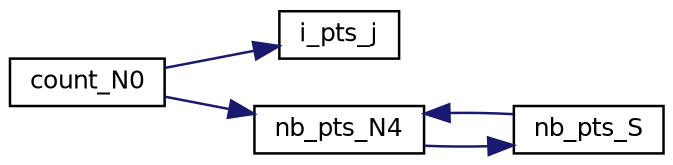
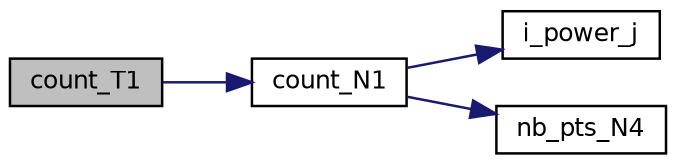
node "i_pts_j": label "i_pts_j" -> "i_power_j"
node "count_T1": added
node "count_N0": label "count_N0" -> "count_N1"
node "nb_pts_S": removed
